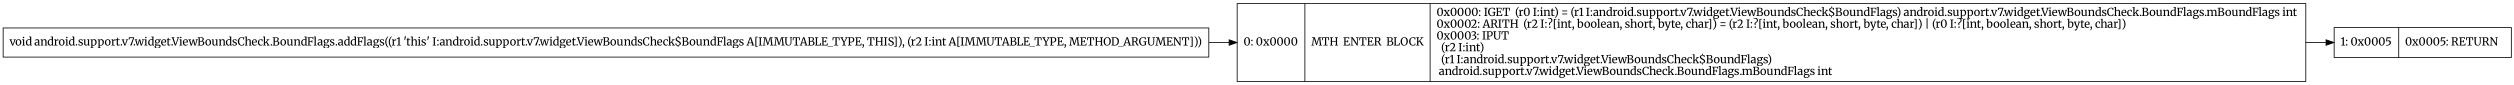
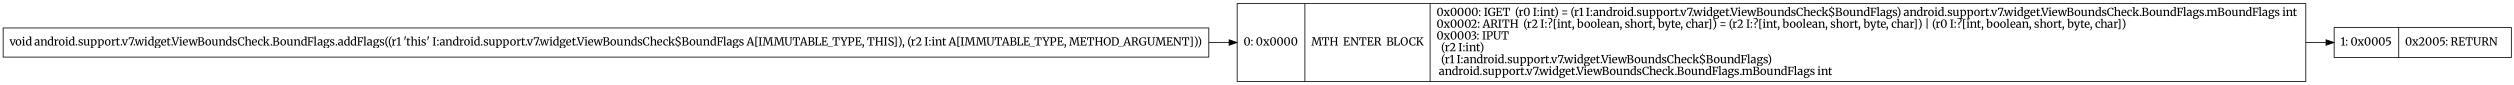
node "1: 0x0005": text "0x0005: RETURN" -> "0x2005: RETURN"
